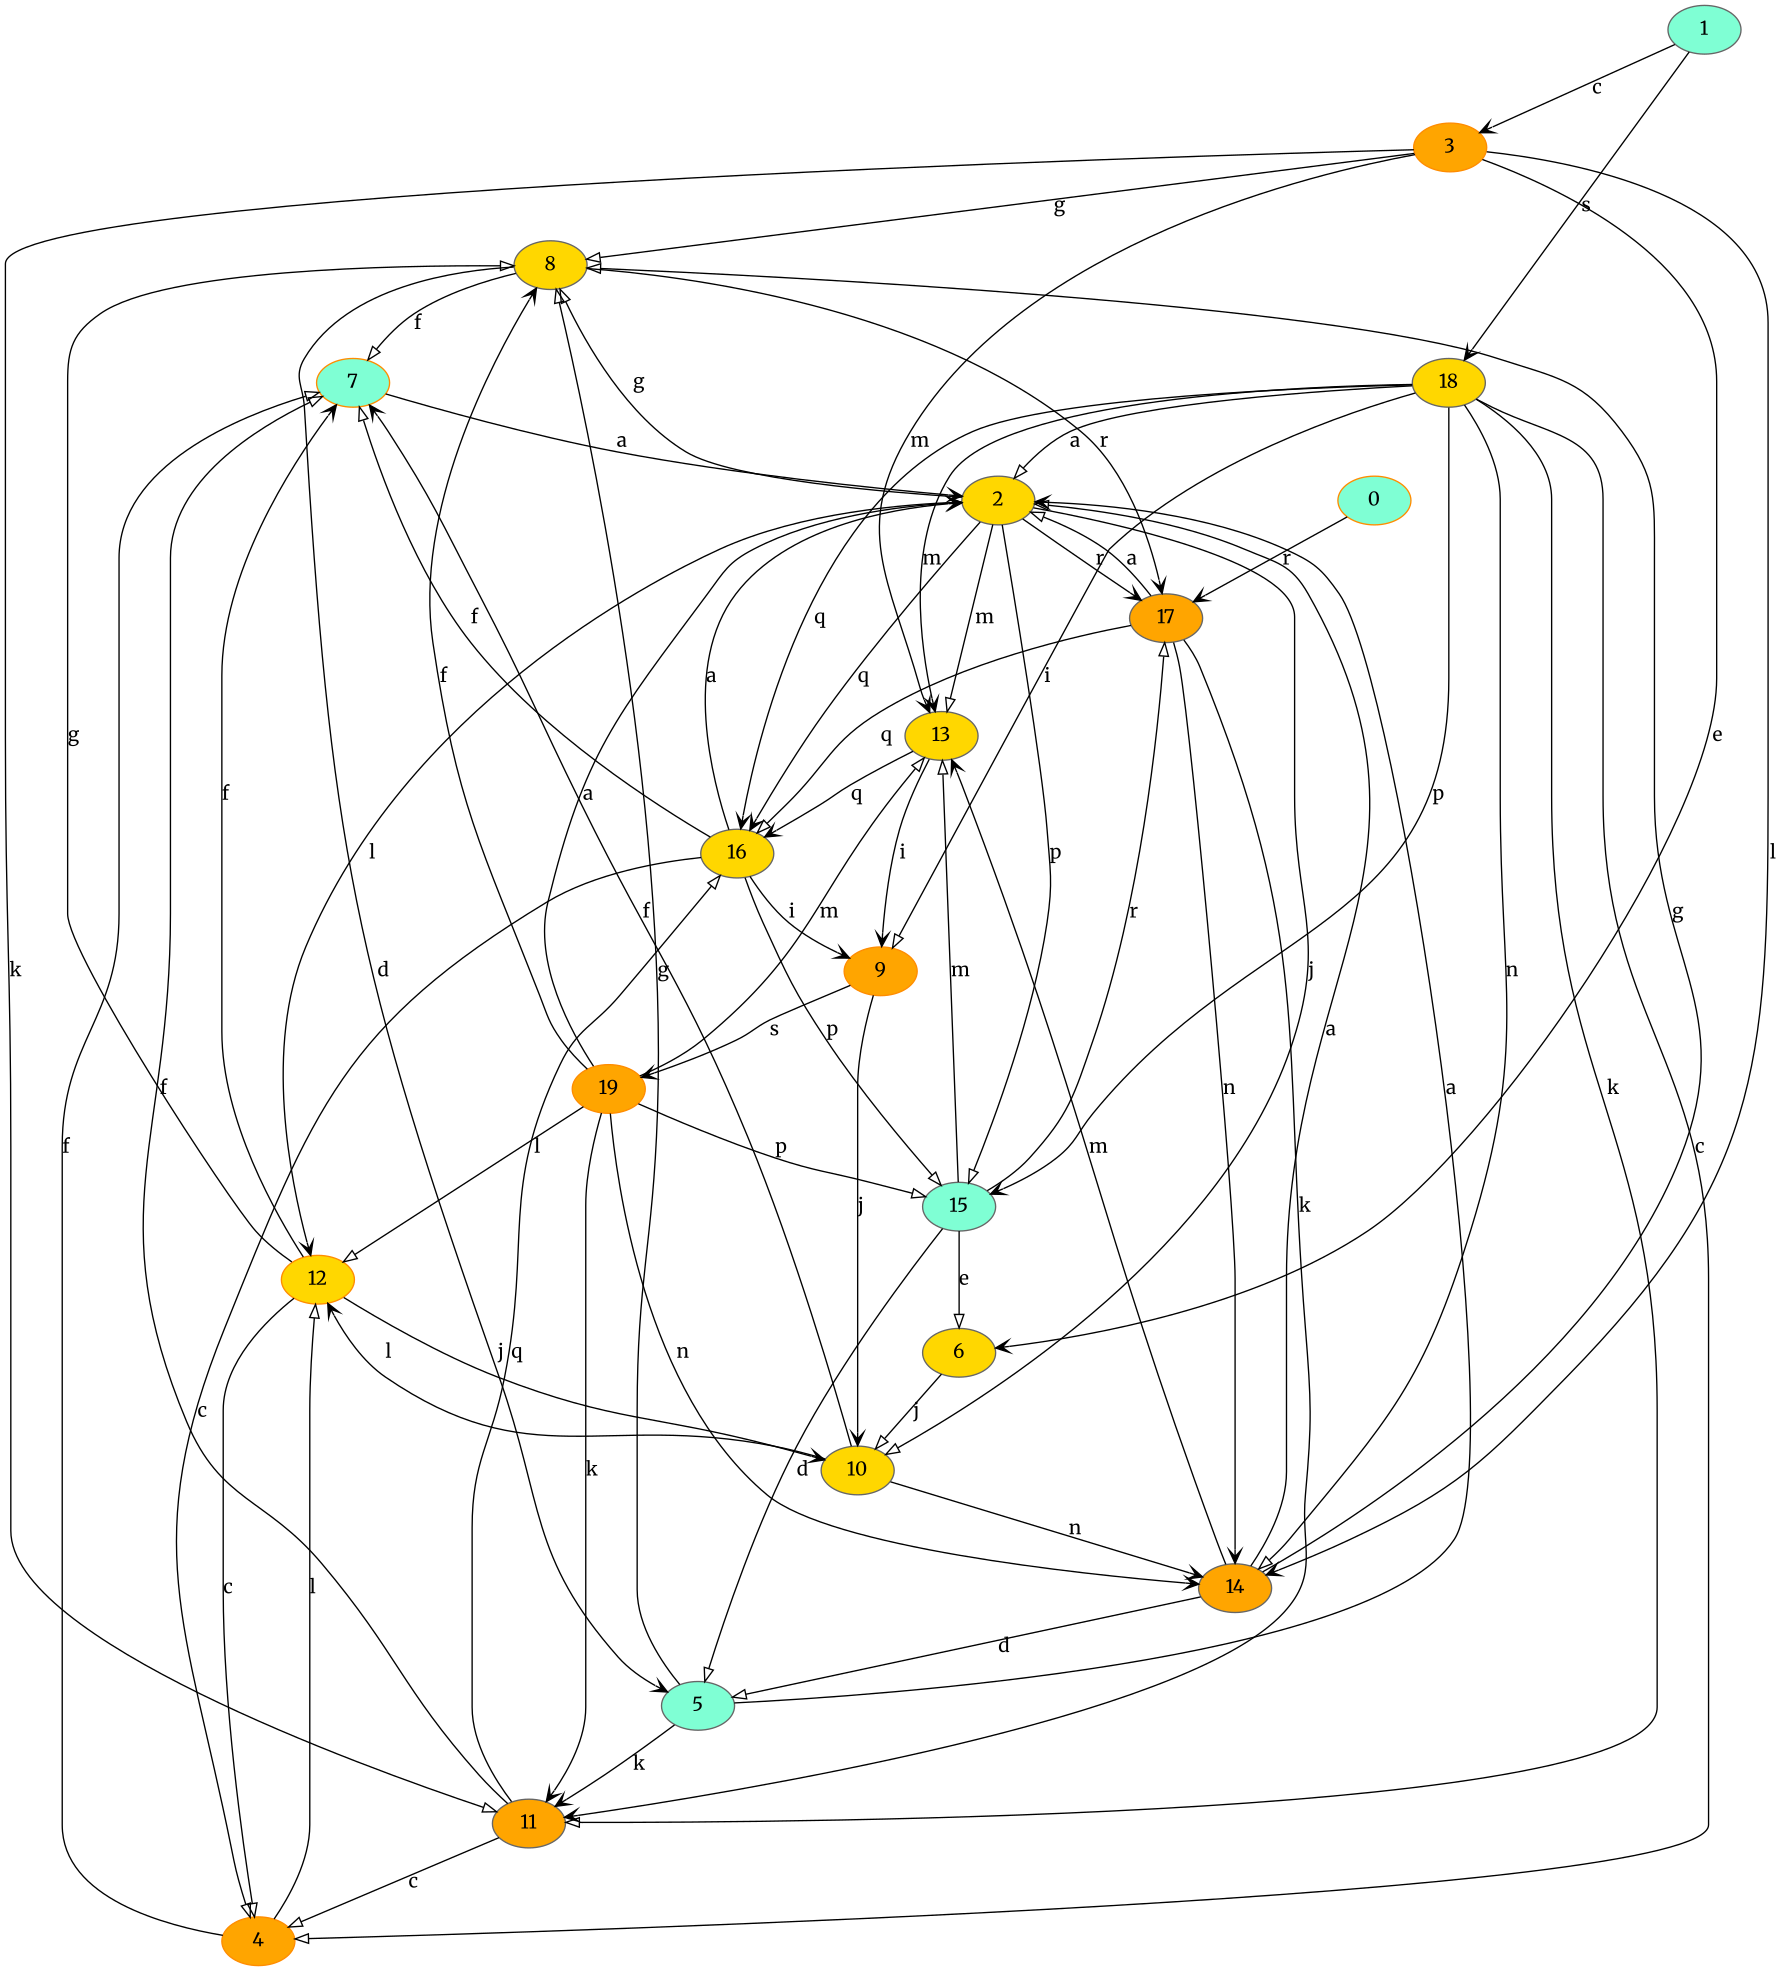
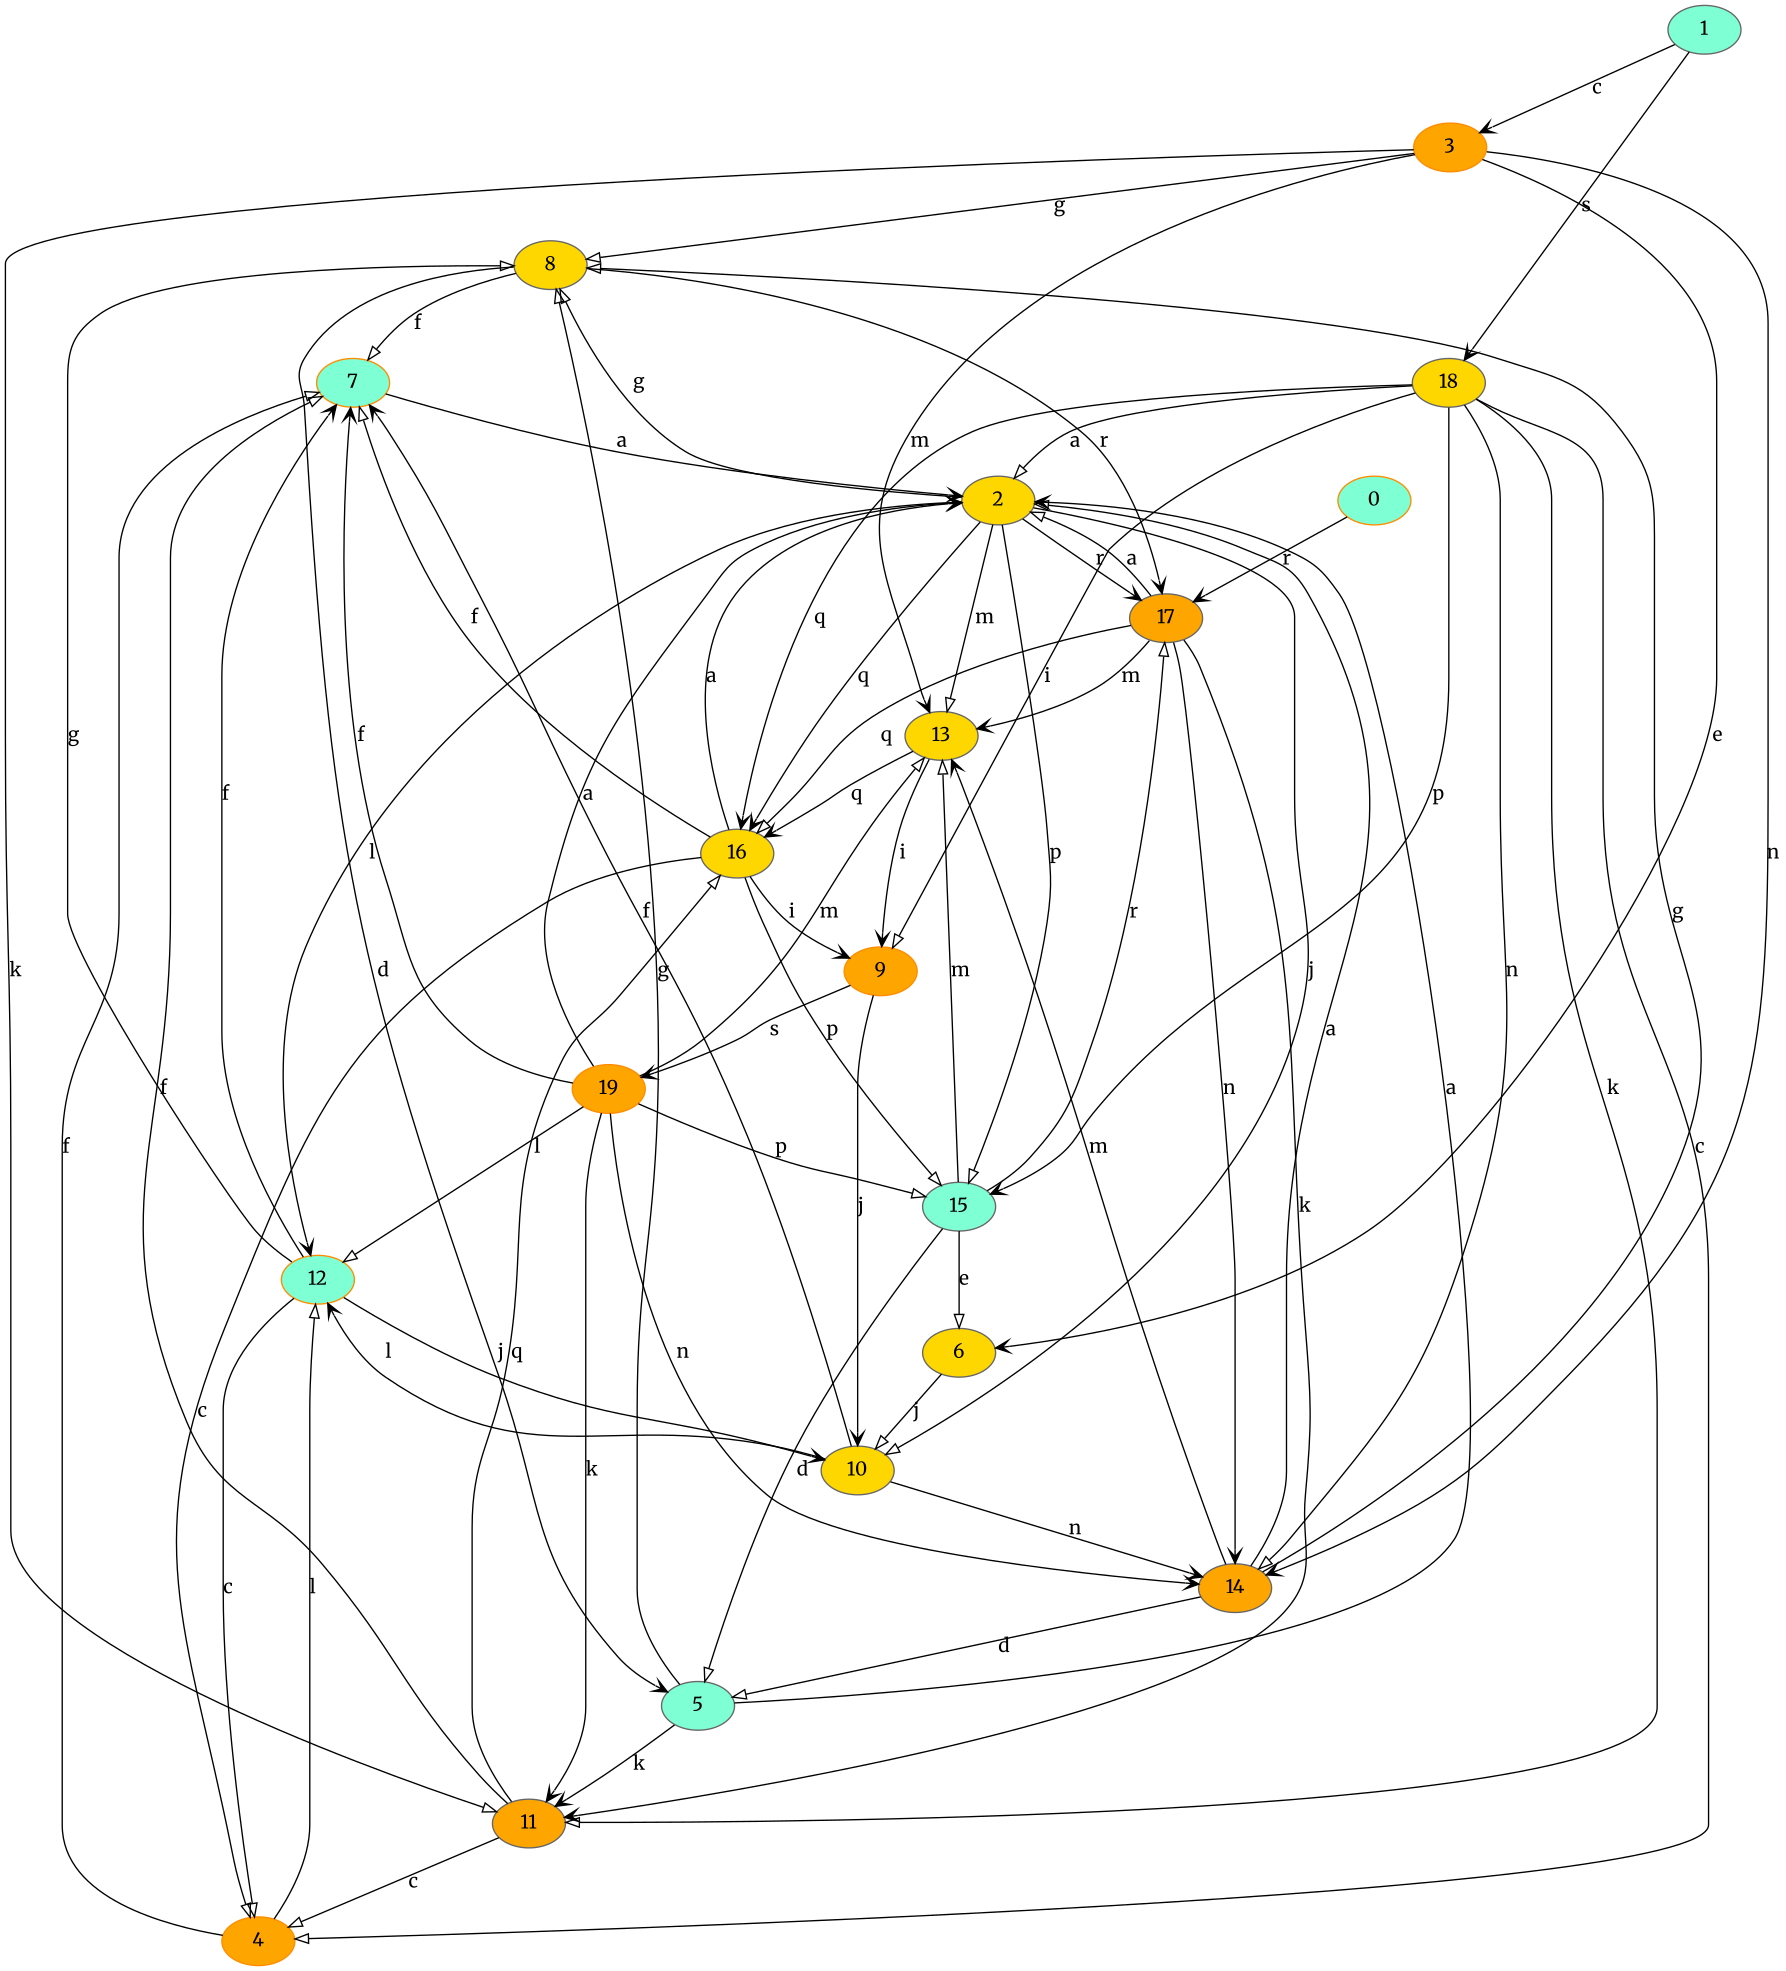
edge "18" -> "13": now "17" -> "13"
edge "19" -> "8": now "19" -> "7"
edge "3" -> "14": label "l" -> "n"
node "12": fillcolor gold -> aquamarine
